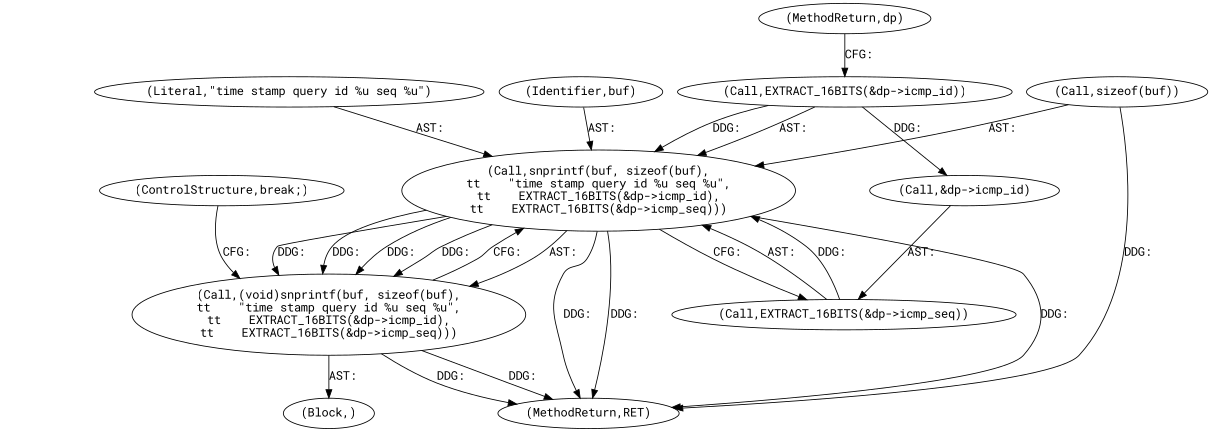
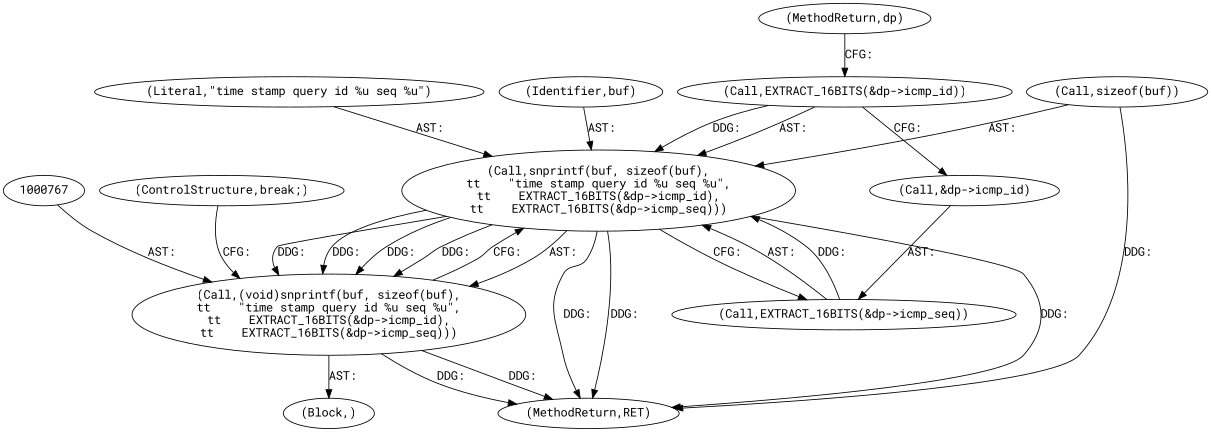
edge "(Call,EXTRACT_16BITS(&dp->icmp_id))" -> "(Call,&dp->icmp_id)": label "DDG: " -> "CFG: "
node "1000767": added
